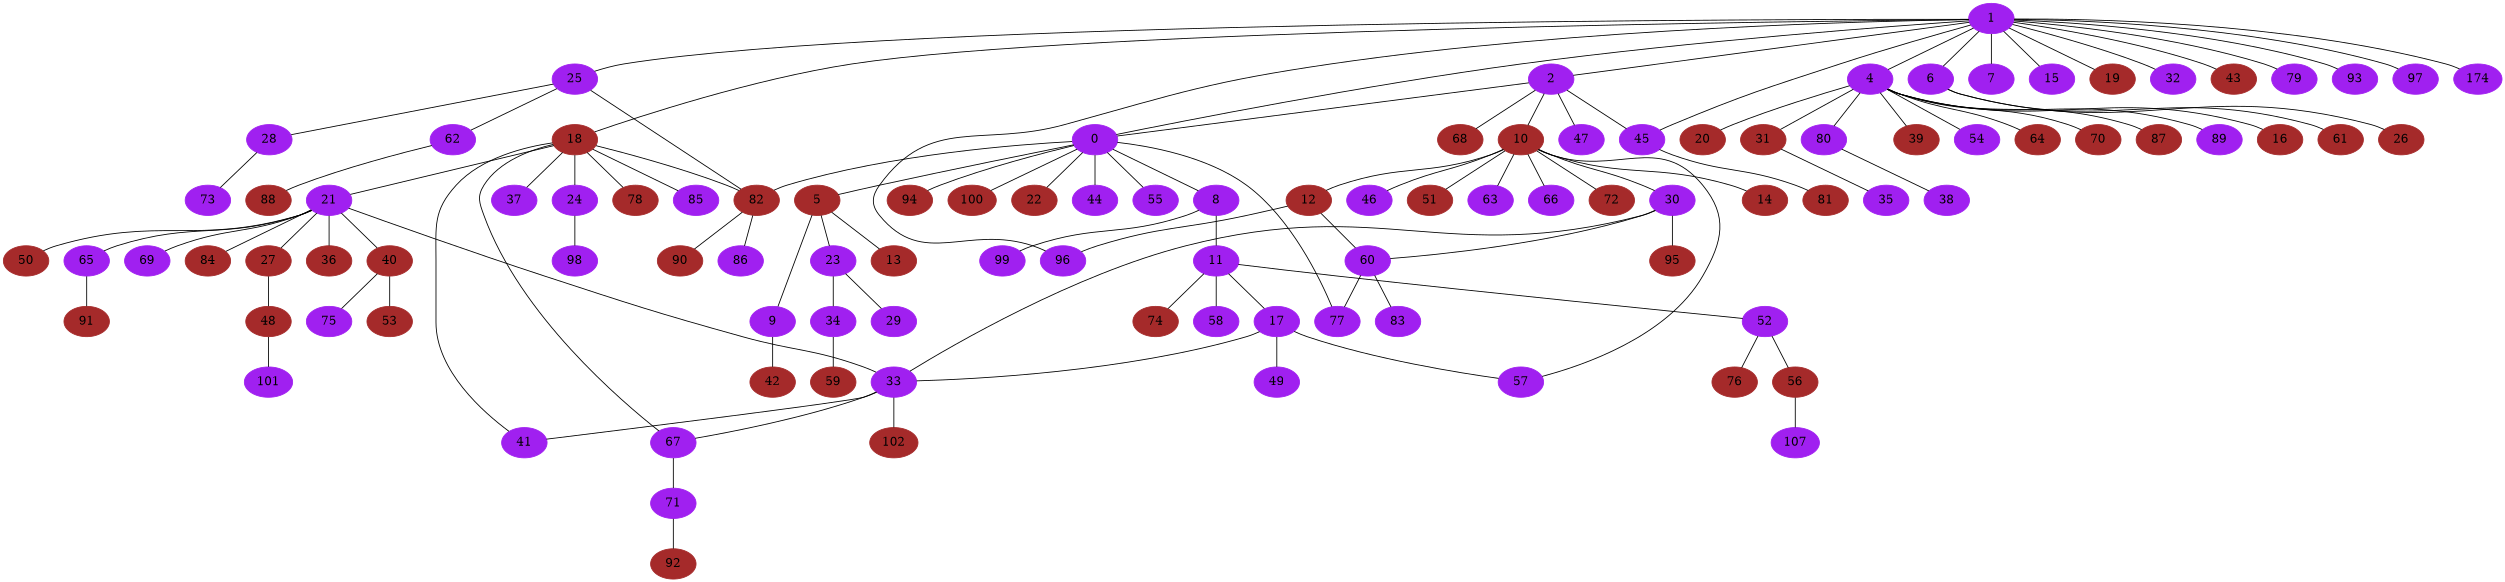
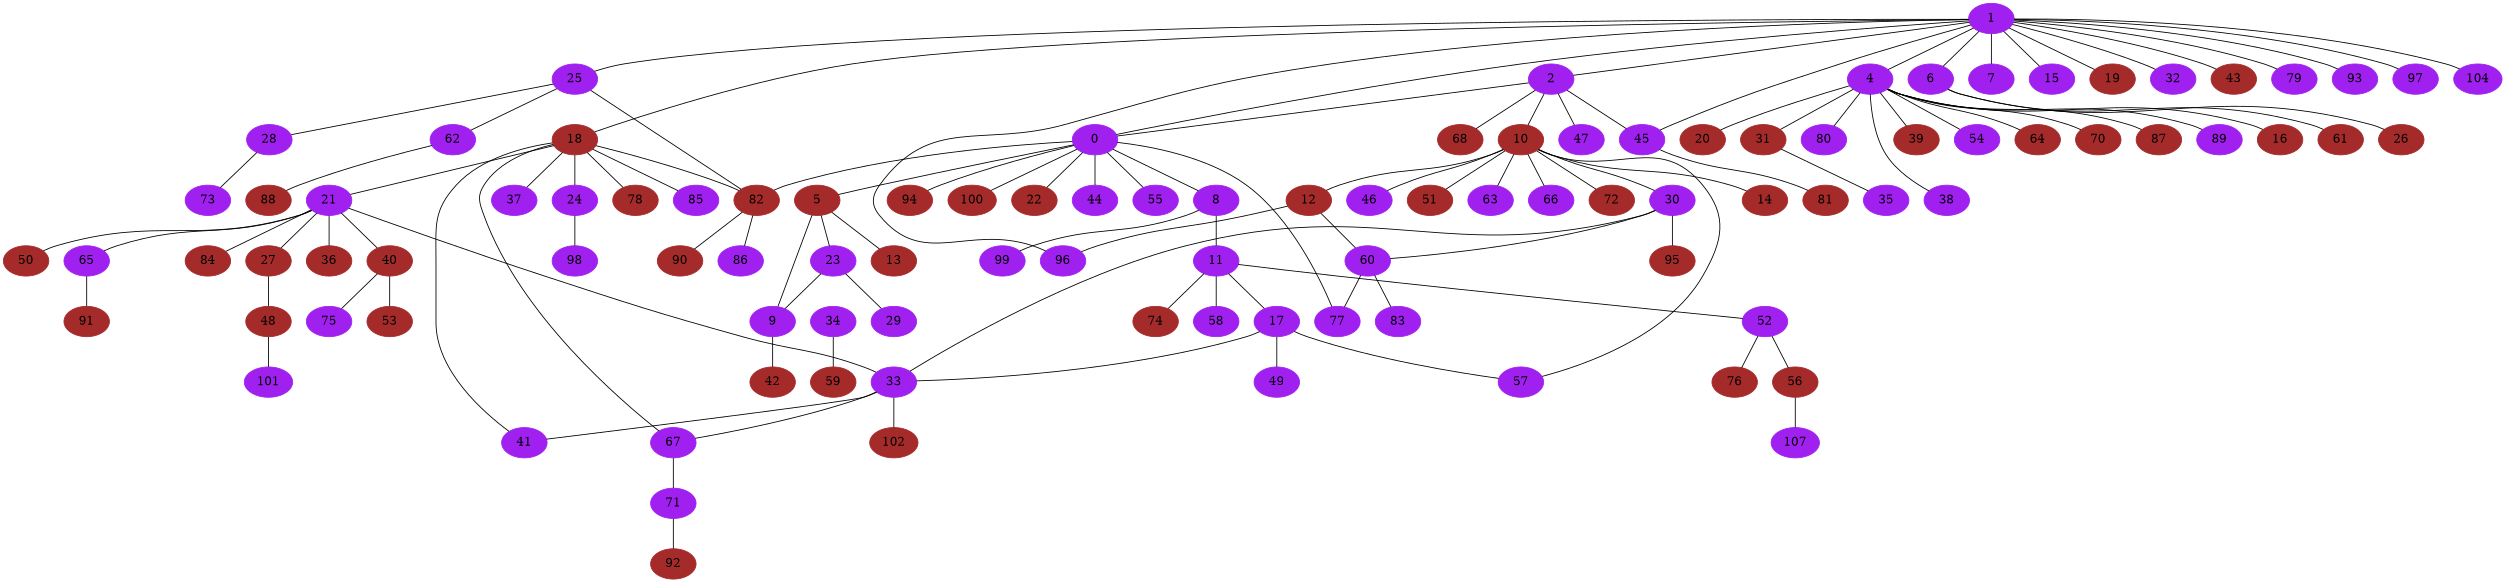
node "174": label "174" -> "104"
edge "80" -- "38": now "4" -- "38"
node "69": removed
edge "23" -- "34": now "23" -- "9"
